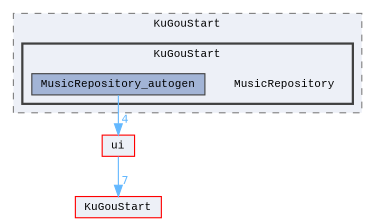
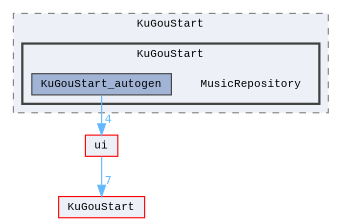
node "MusicRepository_autogen": label "MusicRepository_autogen" -> "KuGouStart_autogen"
